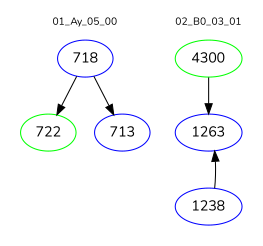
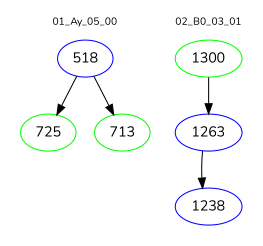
node "718": label "718" -> "518"
node "4300": label "4300" -> "1300"
node "722": label "722" -> "725"
node "713": color blue -> green
edge "1238" -> "1263": reversed
